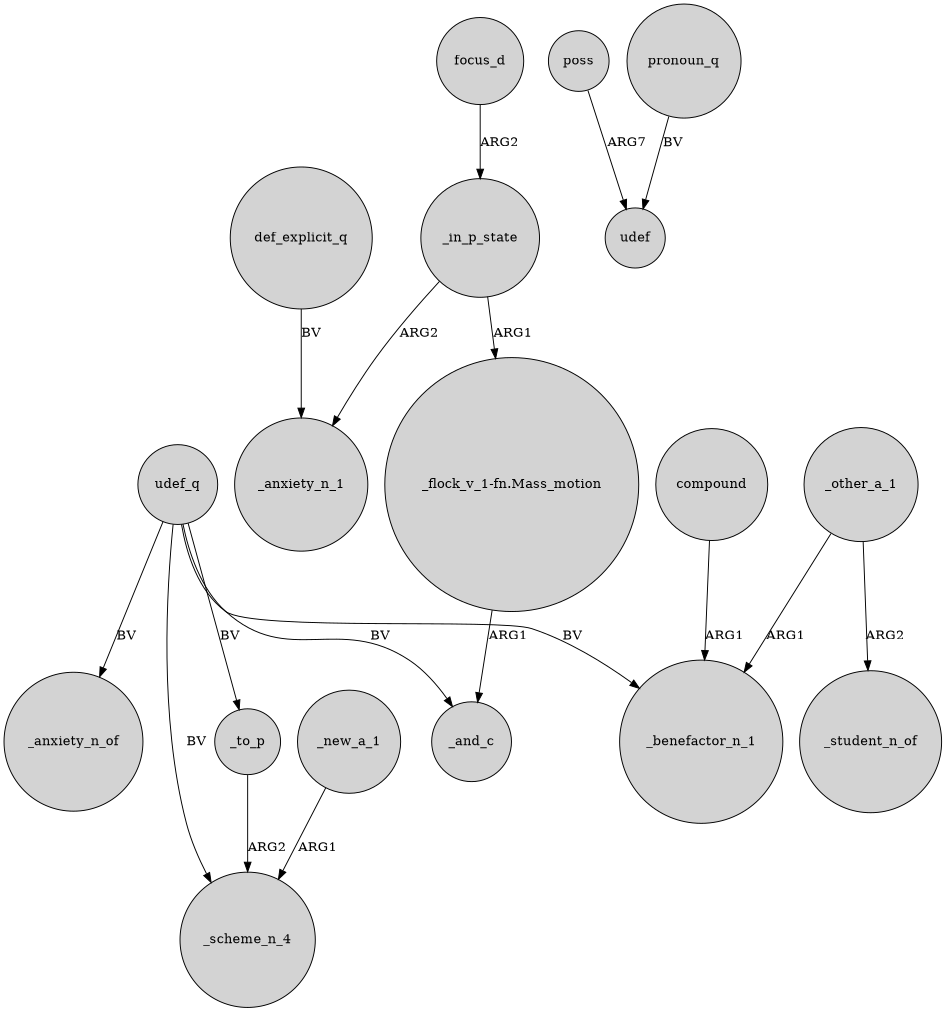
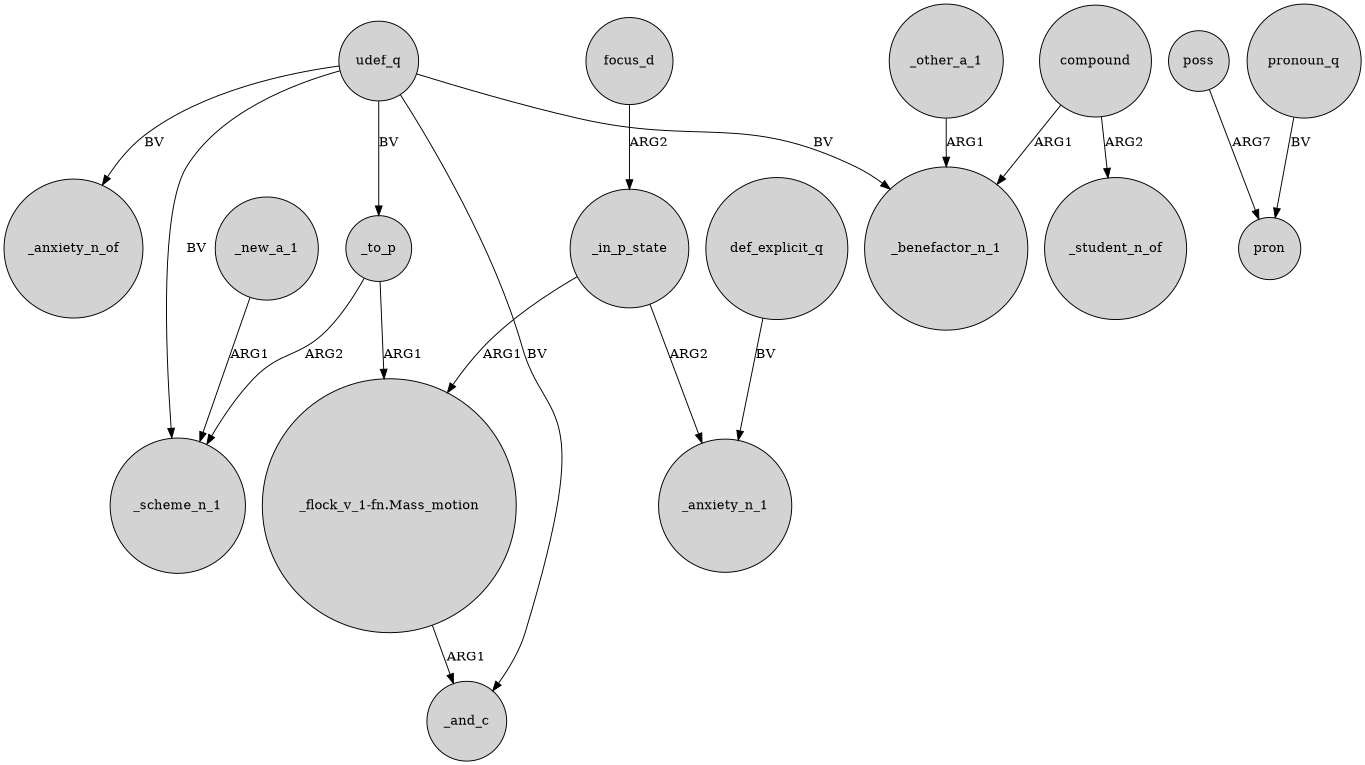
node "udef": label "udef" -> "pron"
edge "_to_p" -> "_flock_v_1-fn.Mass_motion": added, label "ARG1"
edge "_other_a_1" -> "_student_n_of": now "compound" -> "_student_n_of"
node "_scheme_n_4": label "_scheme_n_4" -> "_scheme_n_1"
